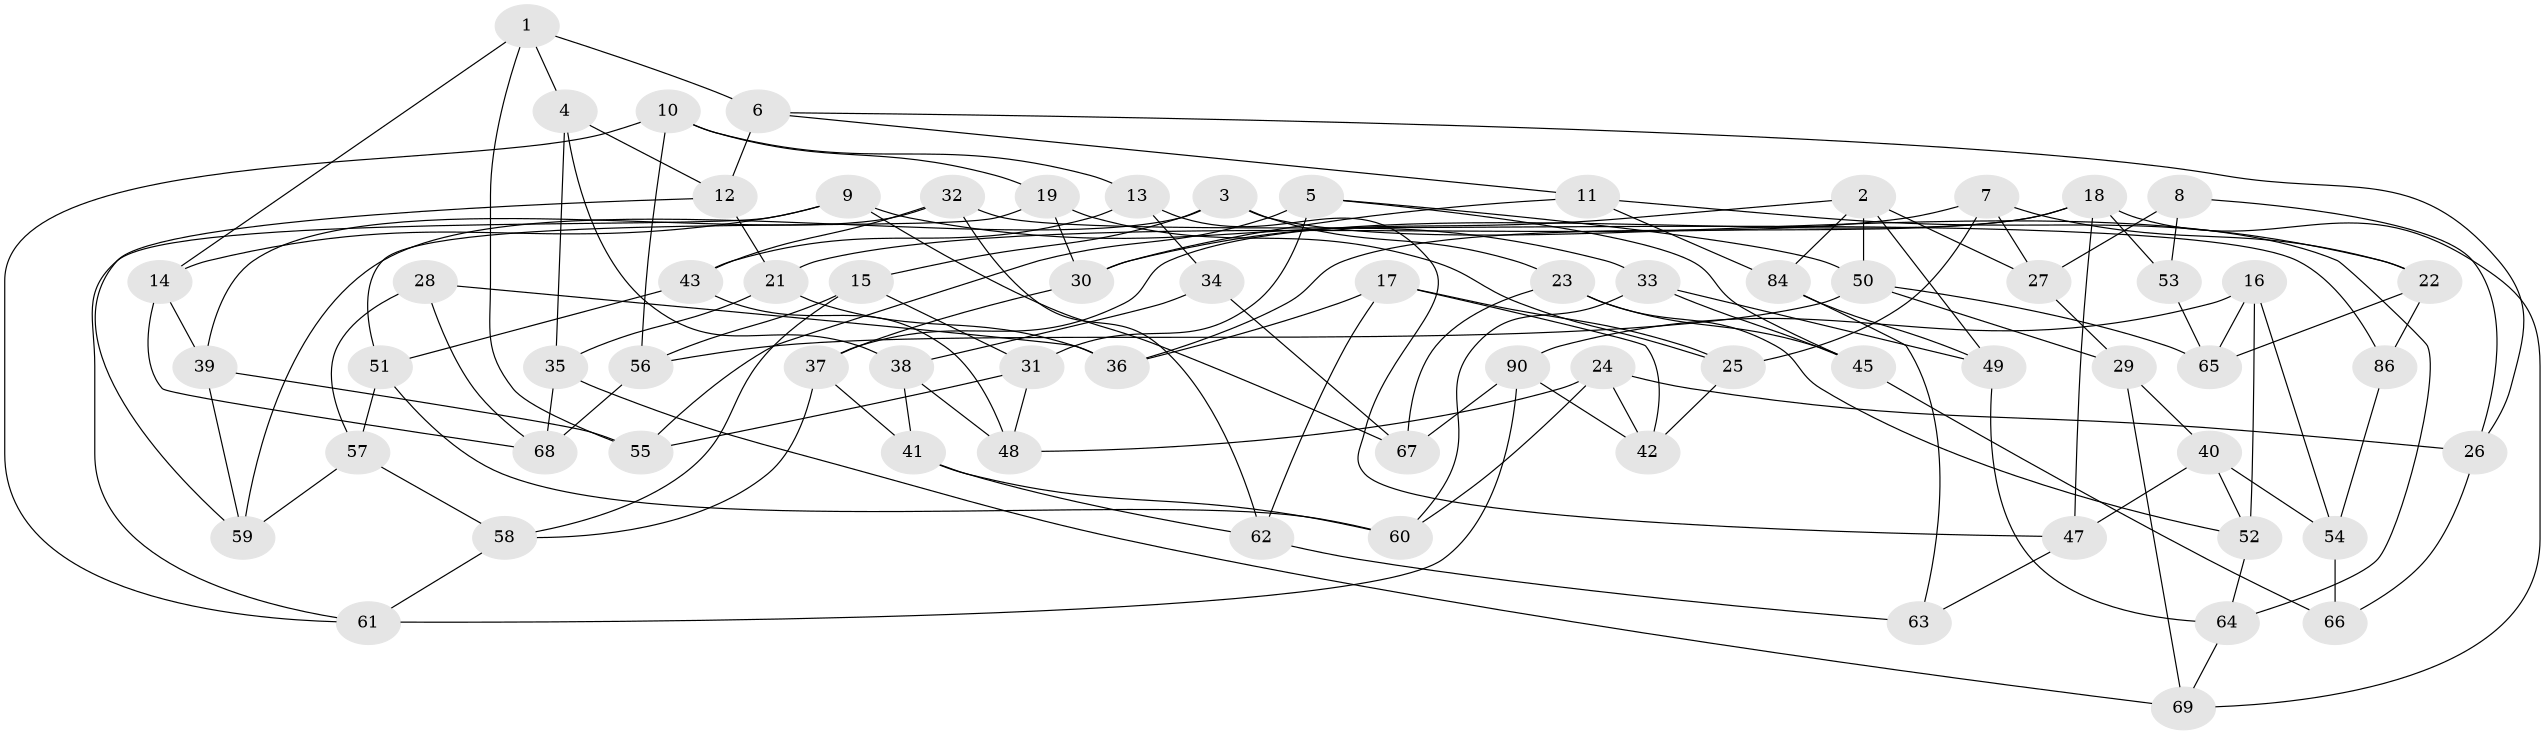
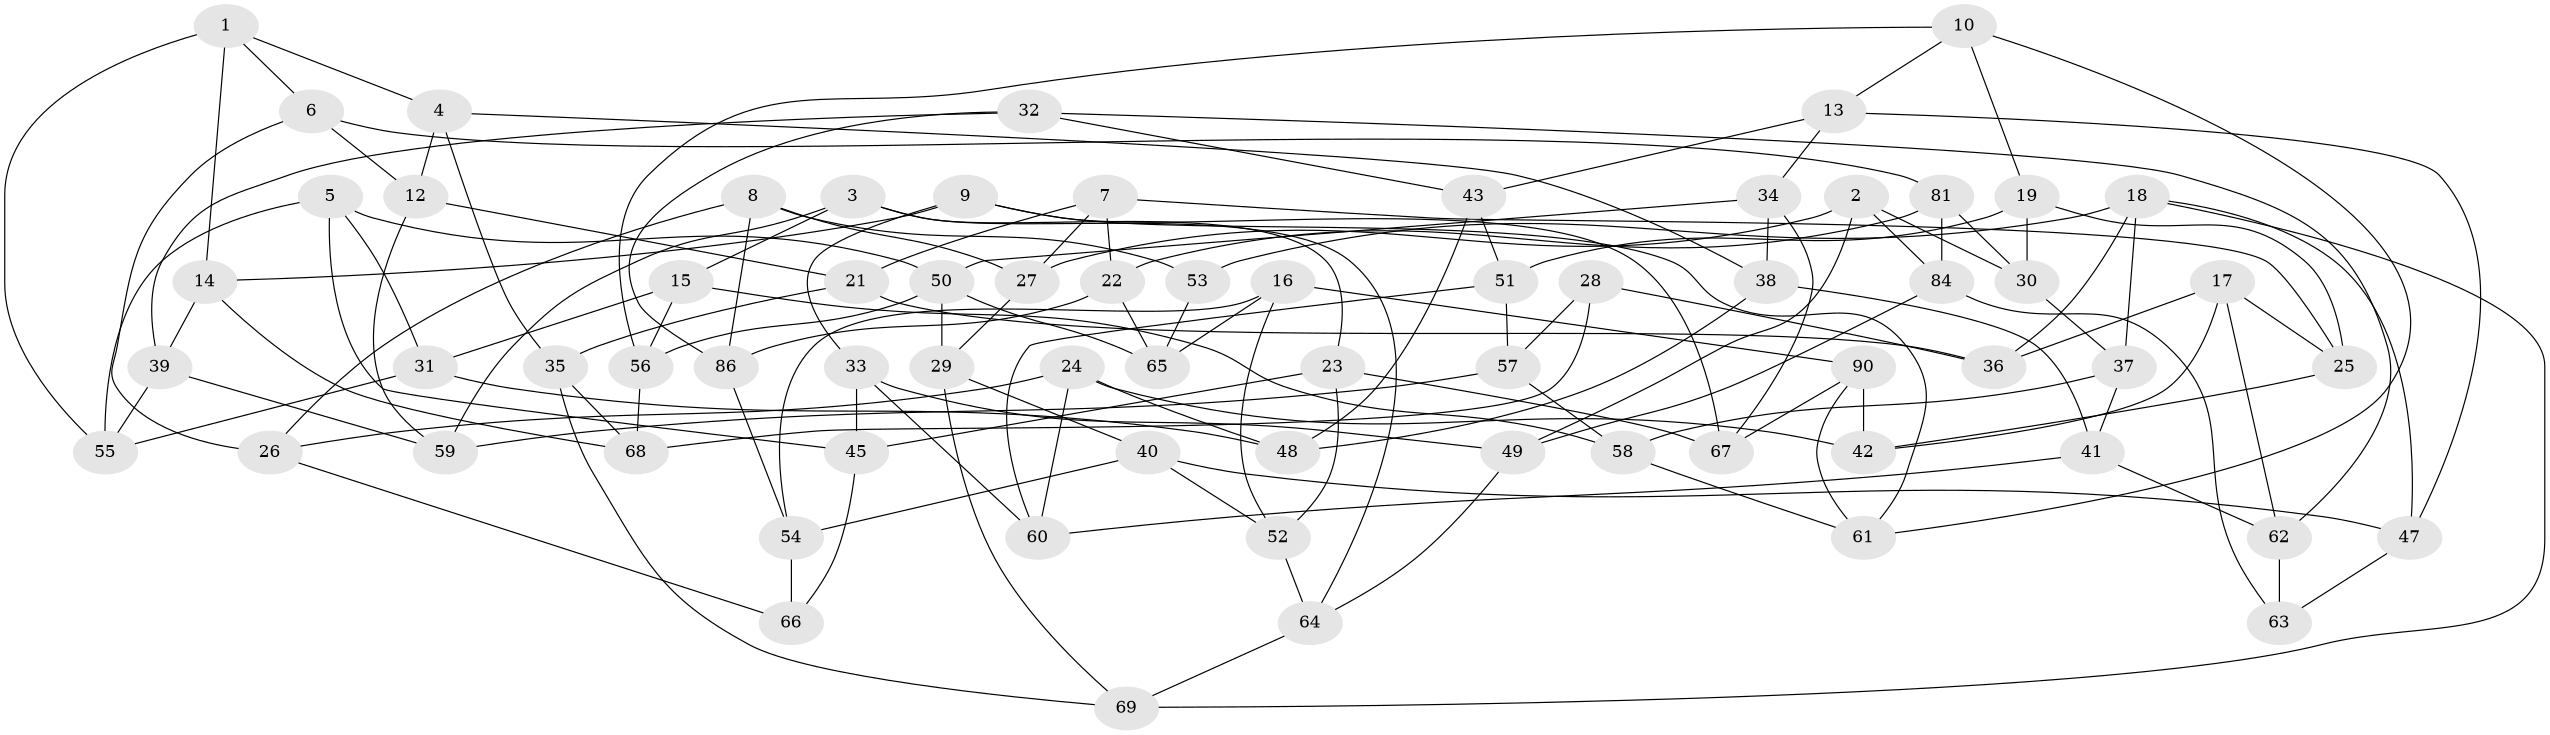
node "11": label "11" -> "81"
edge "2" -- "50": now "34" -- "50"
edge "8" -- "86": added
